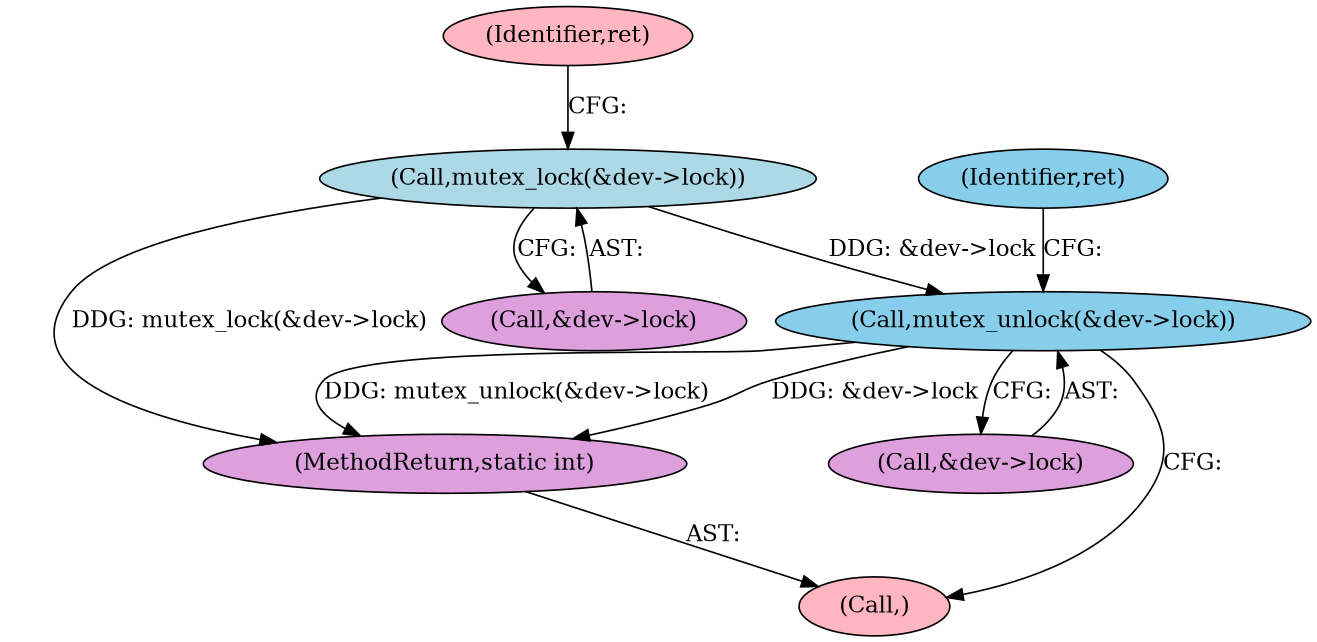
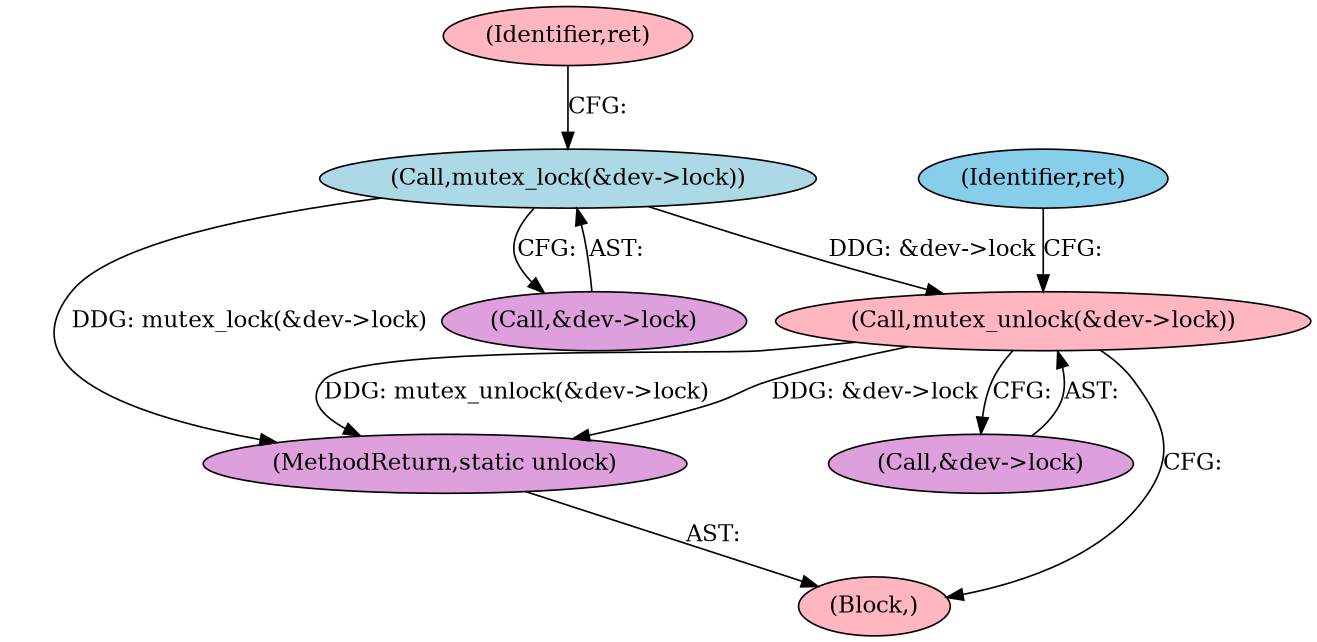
node "(Call,mutex_unlock(&dev->lock))": fillcolor skyblue -> lightpink
node "(MethodReturn,static int)": label "(MethodReturn,static int)" -> "(MethodReturn,static unlock)"
node "(Call,)": label "(Call,)" -> "(Block,)"
